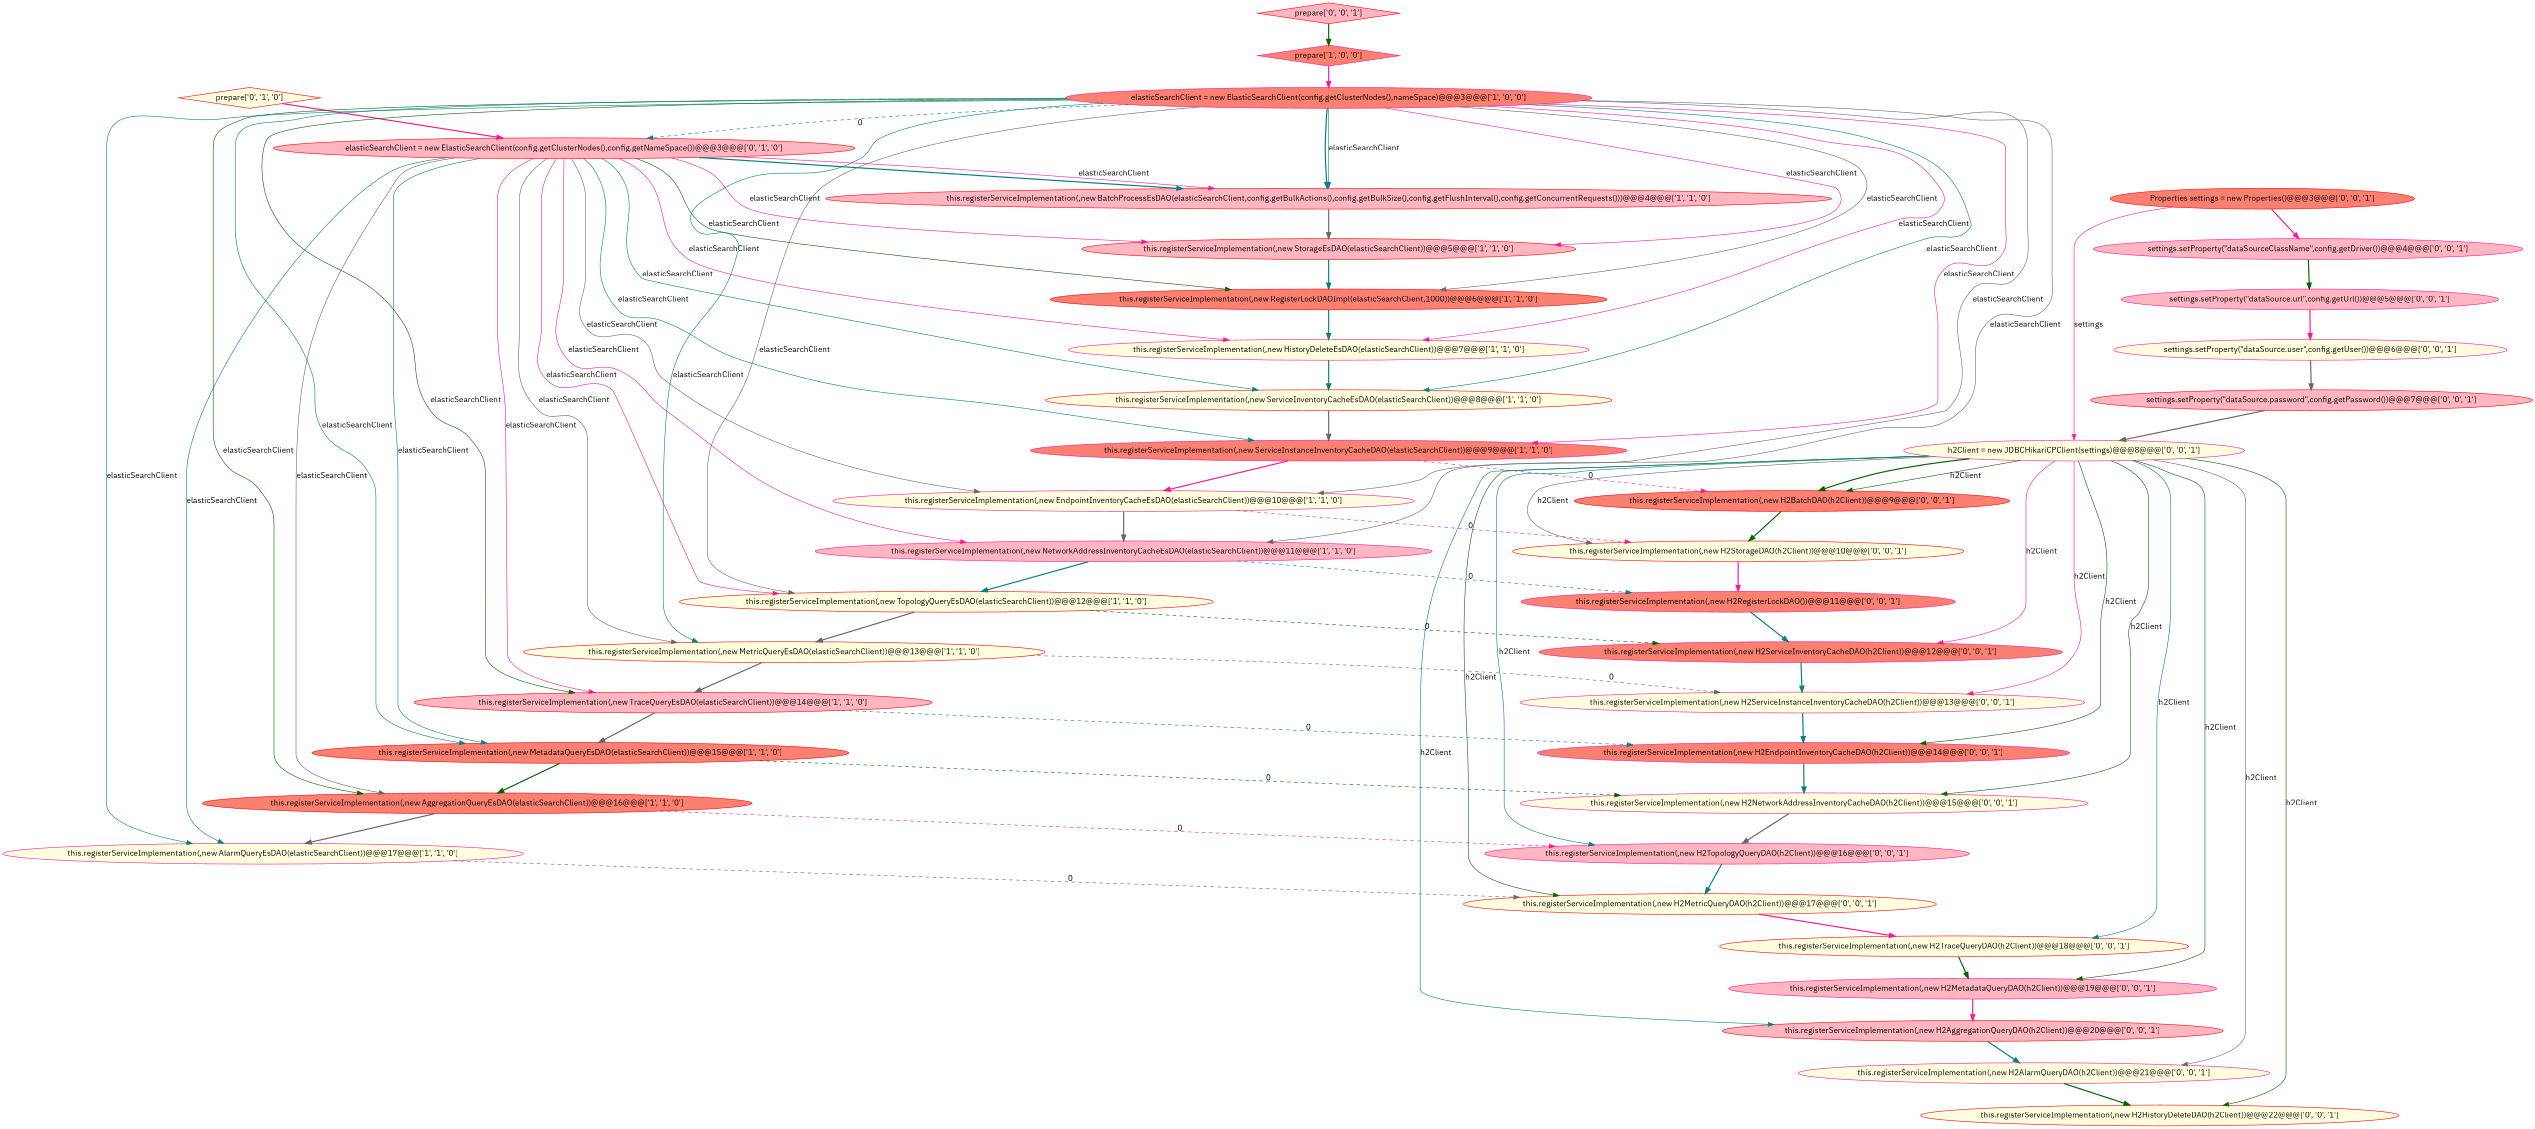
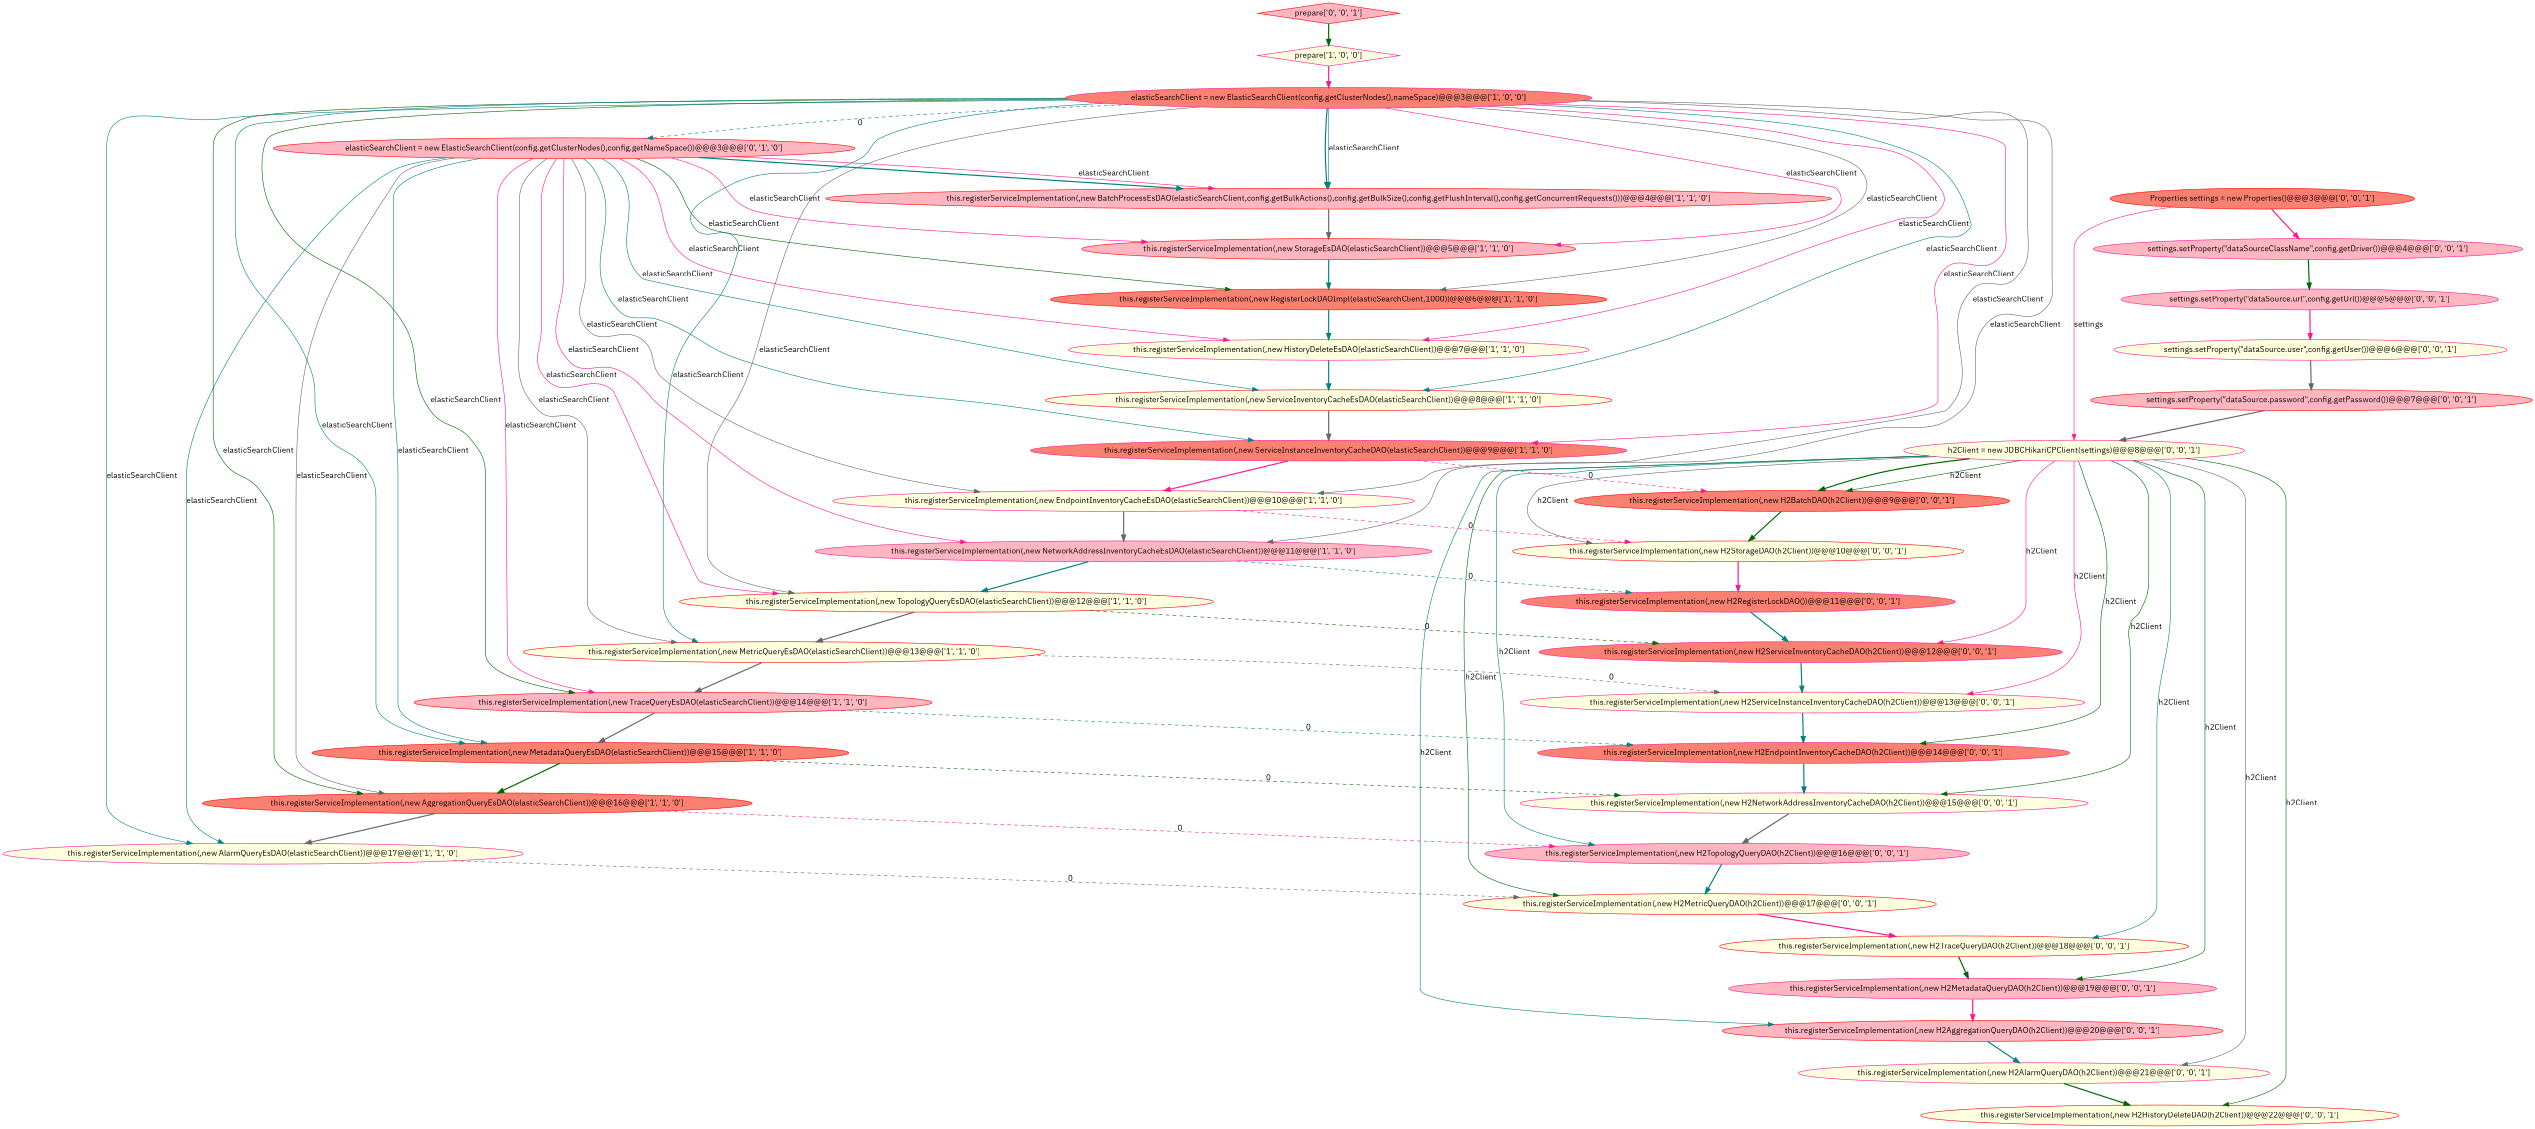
node "prepare['1', '0', '0']": fillcolor salmon -> lightyellow
node "prepare['0', '1', '0']": removed
